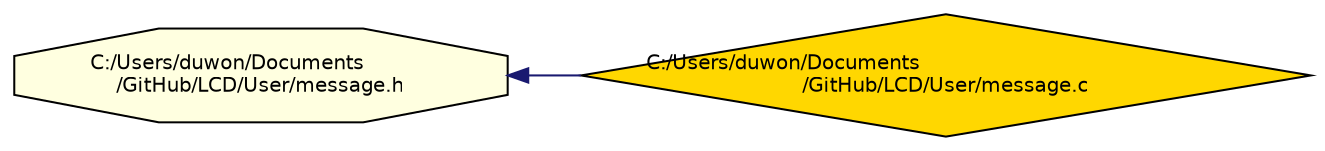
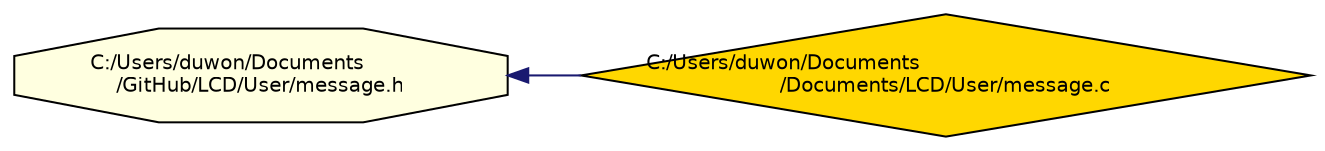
node "C:/Users/duwon/Documents /GitHub/LCD/User/message.c": label "C:/Users/duwon/Documents /GitHub/LCD/User/message.c" -> "C:/Users/duwon/Documents /Documents/LCD/User/message.c"
